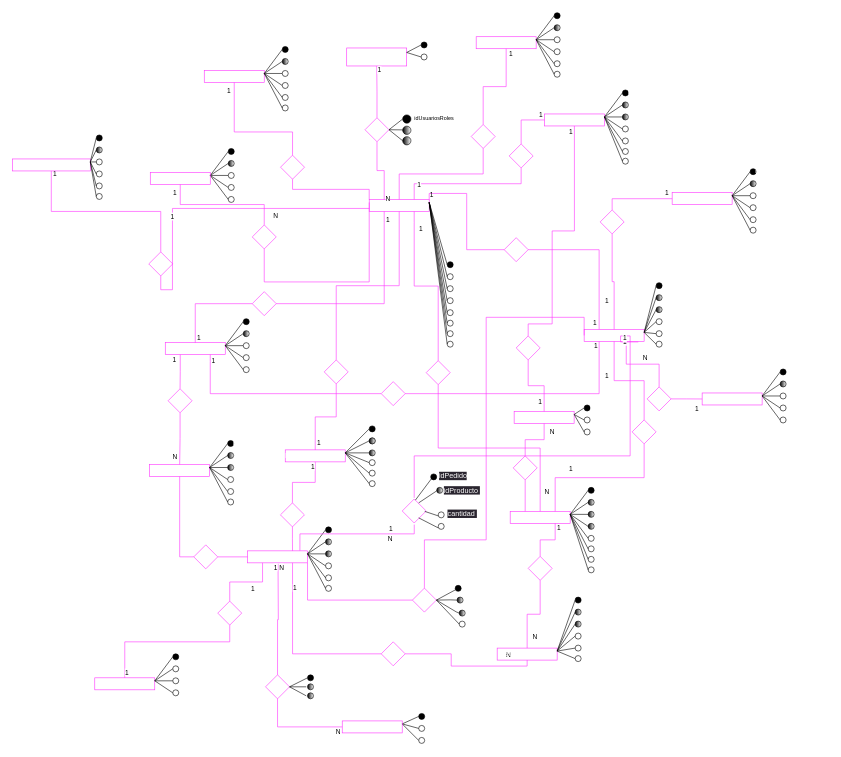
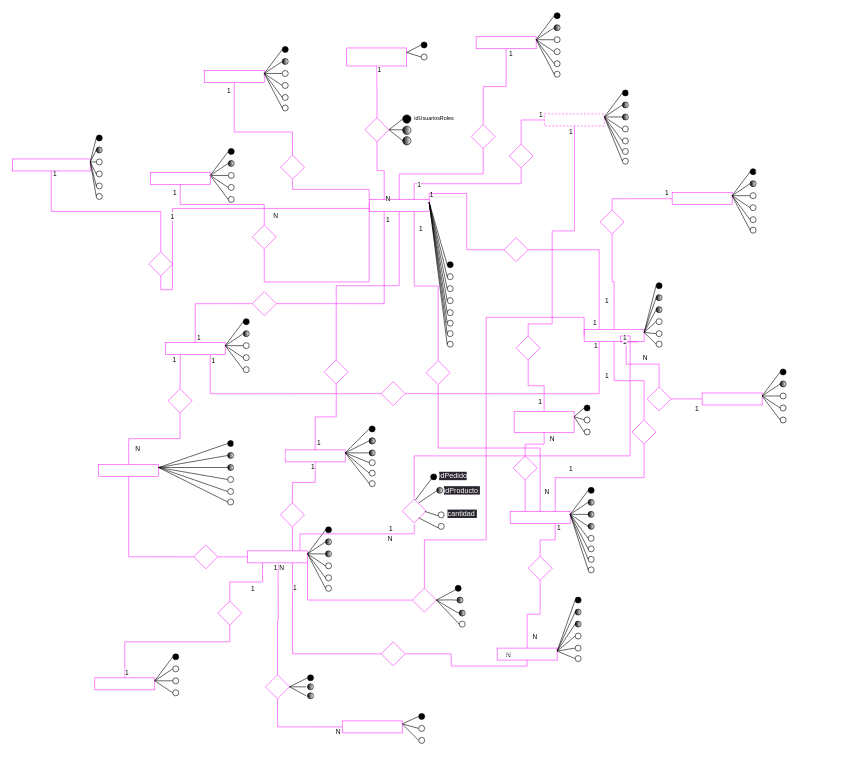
node "HistorialesPago": style solid -> dashed
node "MetodosPagos": size 60x12 -> 60x21
node "DetalleCarritos": moved (180, 470) -> (129, 470)
